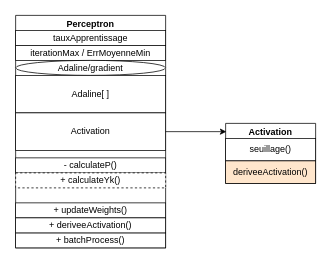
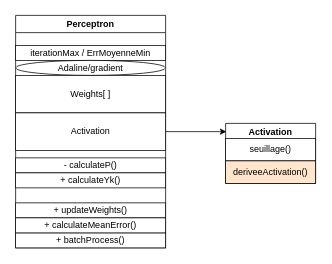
node "tauxApprentissage": removed
node "Adaline[ ]": label "Adaline[ ]" -> "Weights[ ]"
node "+ calculateYk()": style dashed -> solid
node "+ deriveeActivation()": label "+ deriveeActivation()" -> "+ calculateMeanError()"
